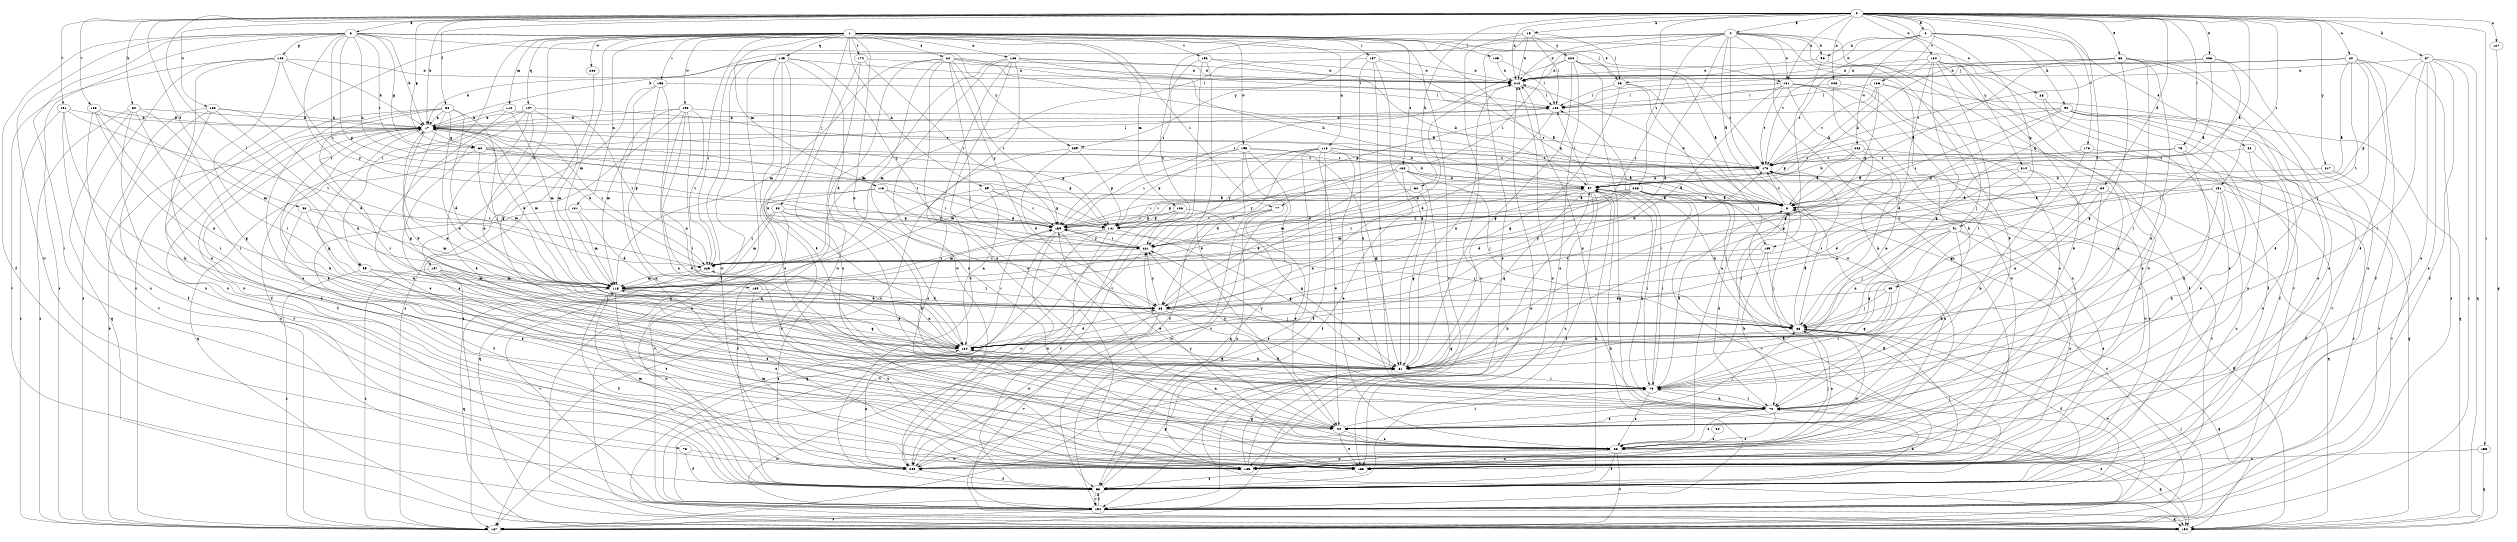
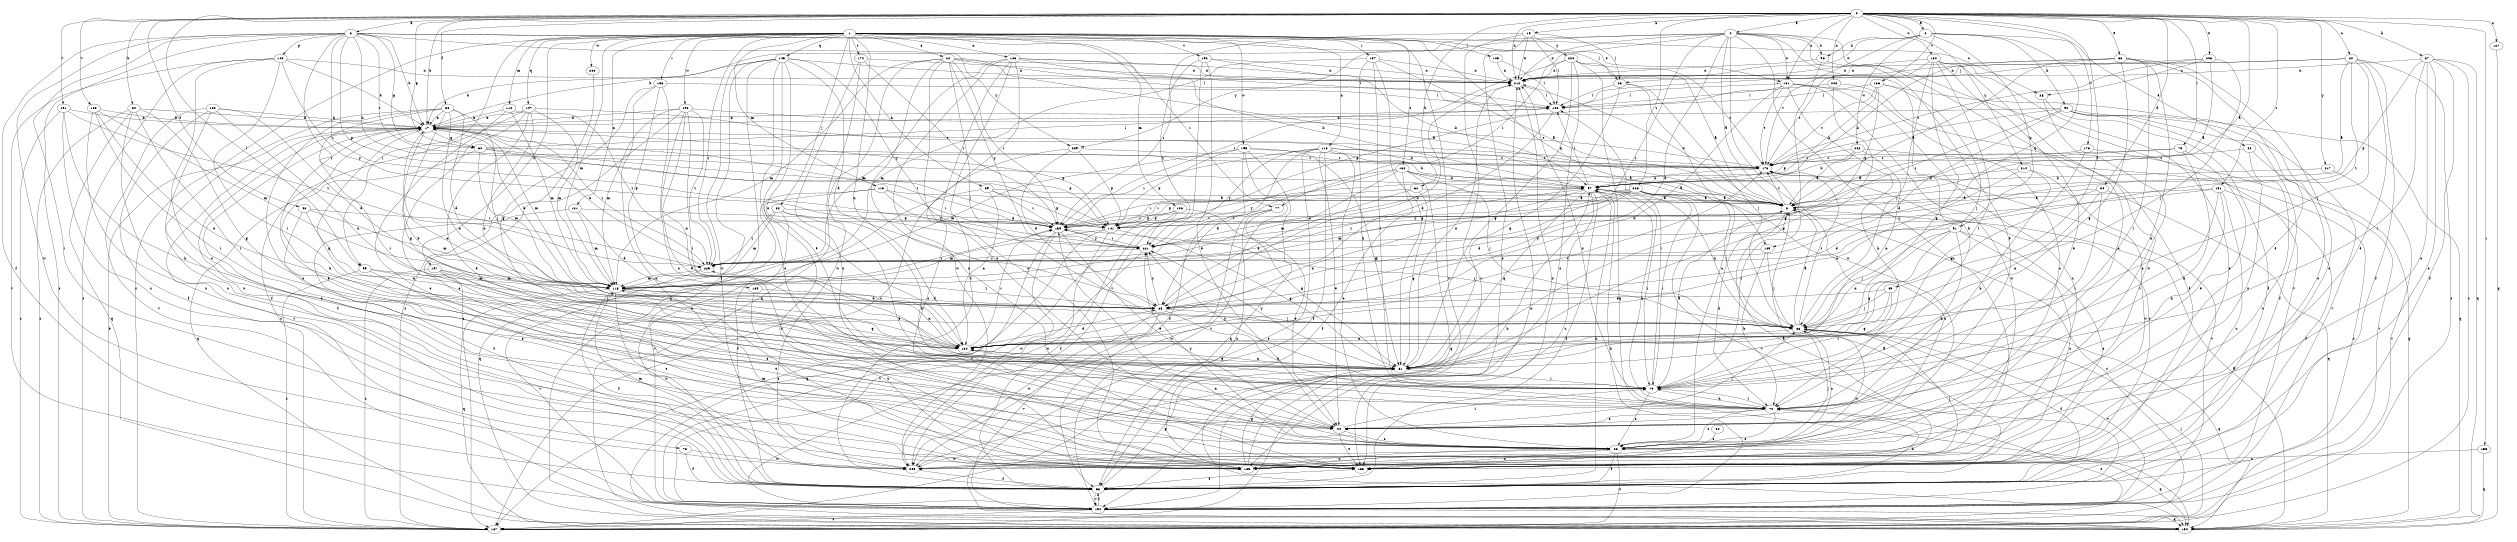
edge "0" -> "180": removed, label "u"
edge "203" -> "124": removed, label "n"
edge "206" -> "185": now "206" -> "25"
